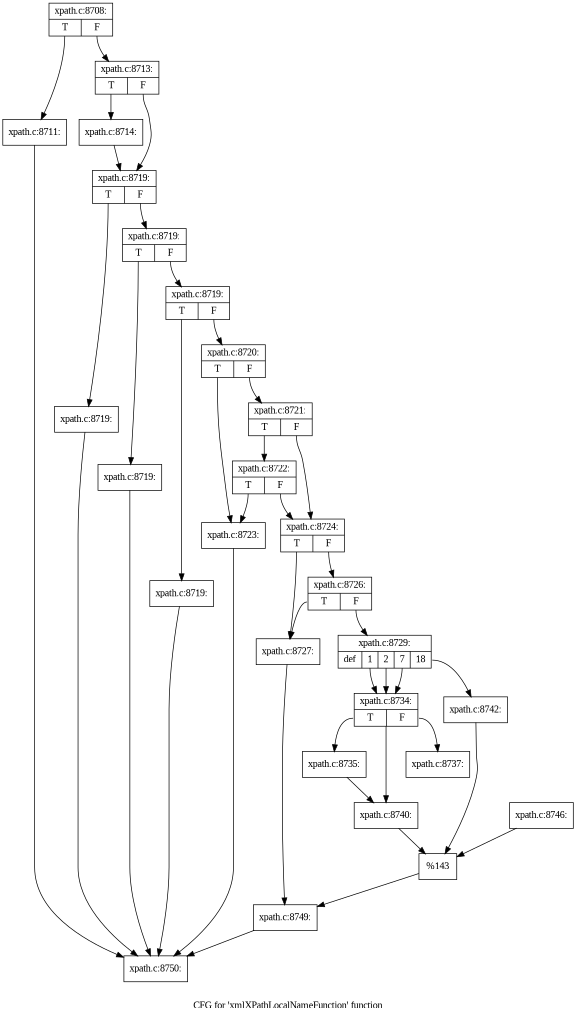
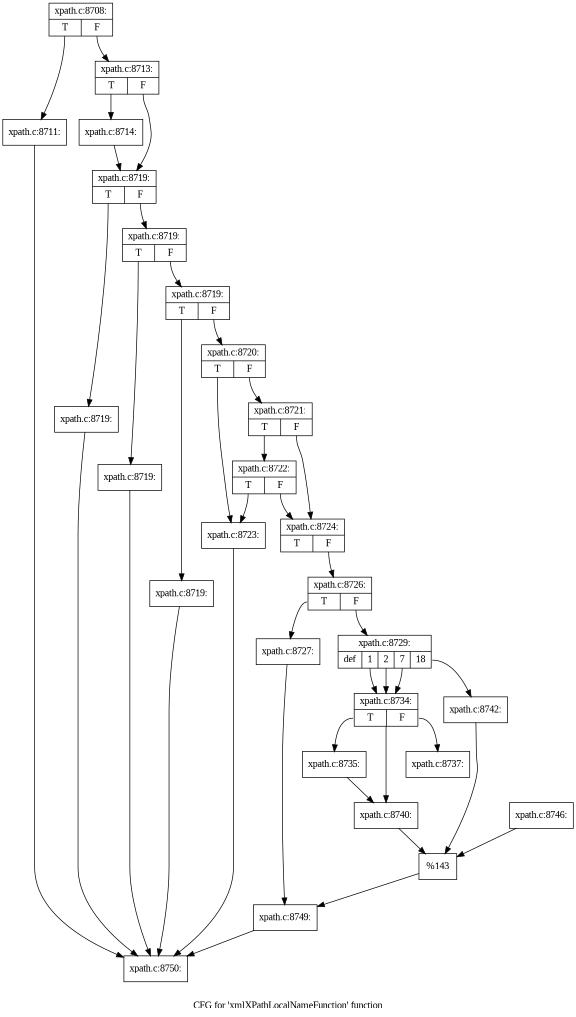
edge "xpath.c:8724:" -> "xpath.c:8727:": removed
